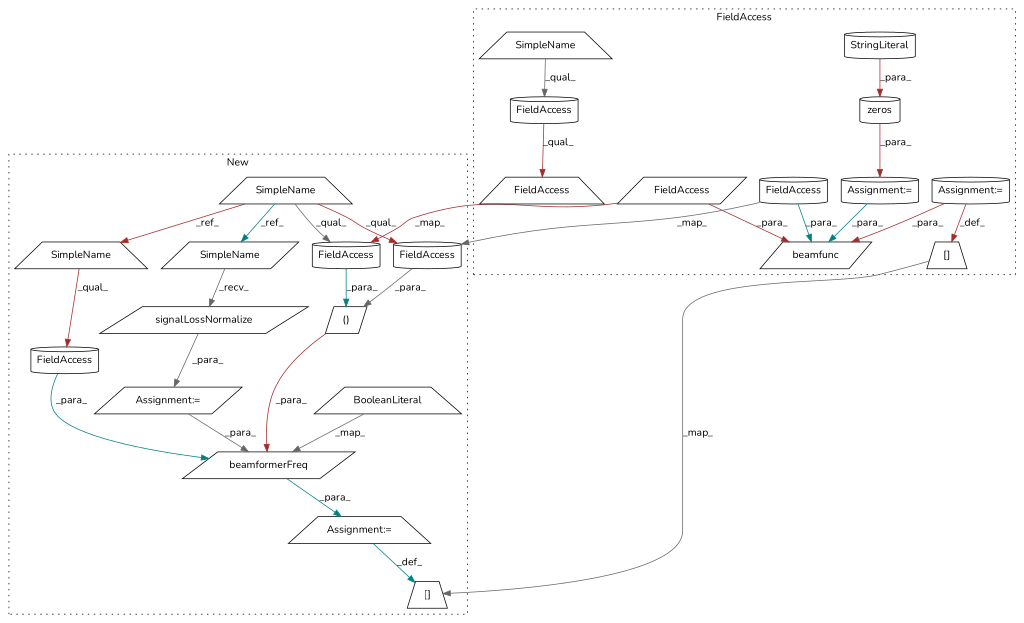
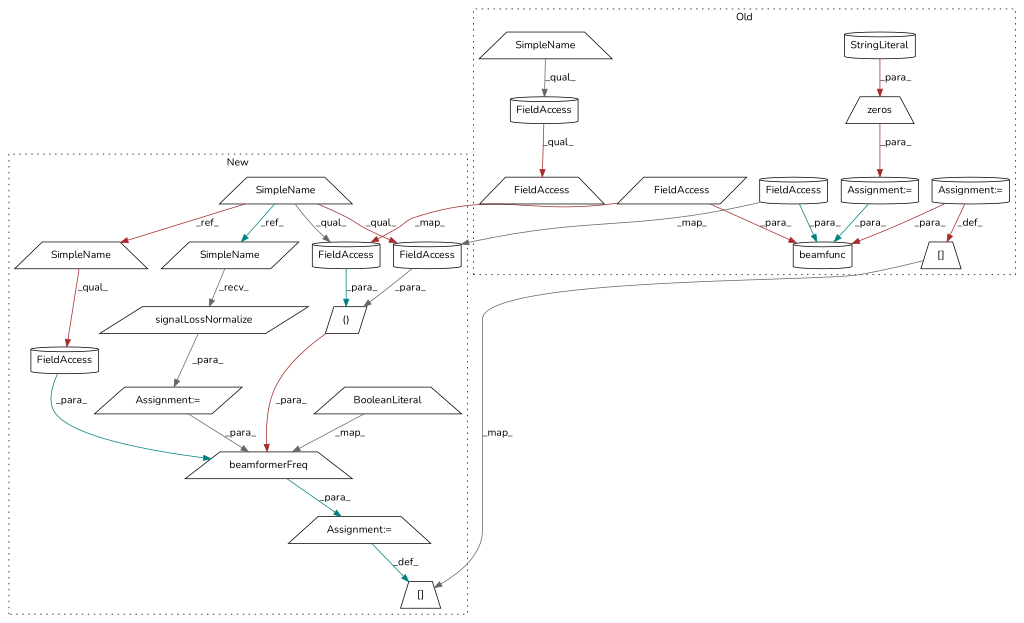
cluster "FieldAccess": label "FieldAccess" -> "Old"
node "zeros": shape cylinder -> trapezium
node "beamfunc": shape parallelogram -> cylinder
node "beamformerFreq": shape parallelogram -> trapezium
